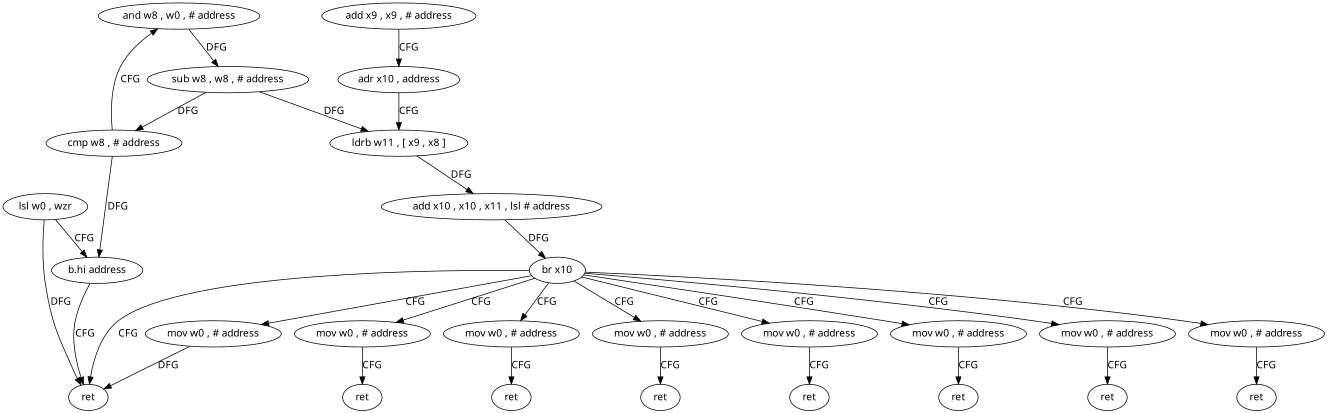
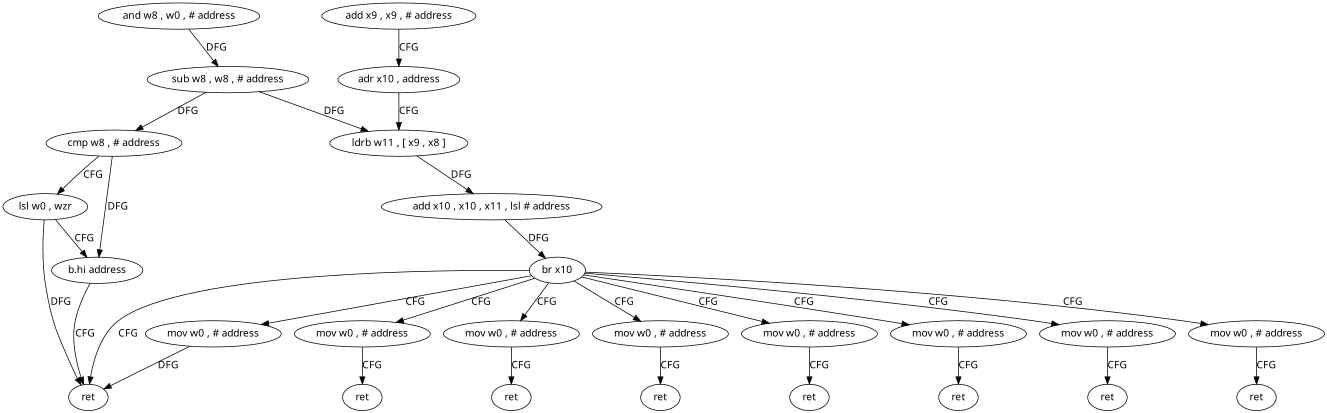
edge "cmp w8 , # address" -> "and w8 , w0 , # address": now "cmp w8 , # address" -> "lsl w0 , wzr"
